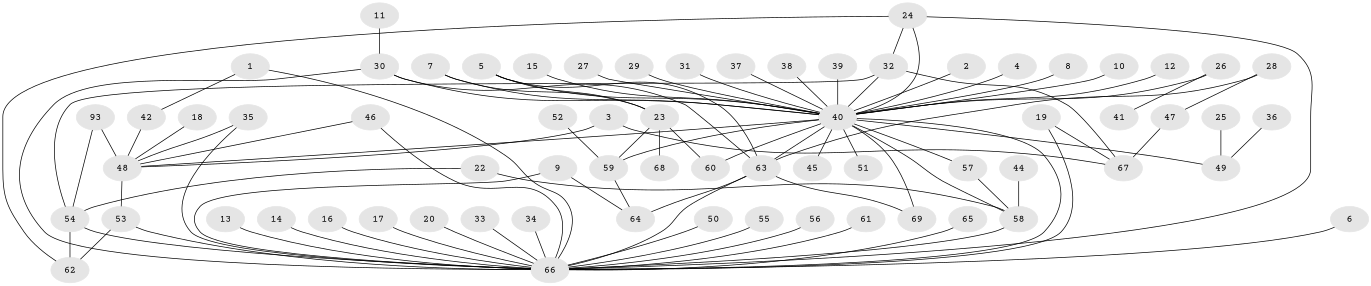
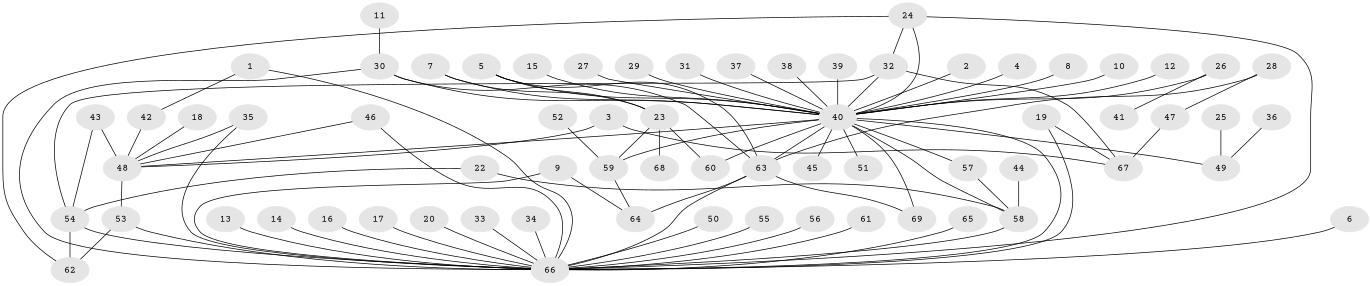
node "93": label "93" -> "43"
